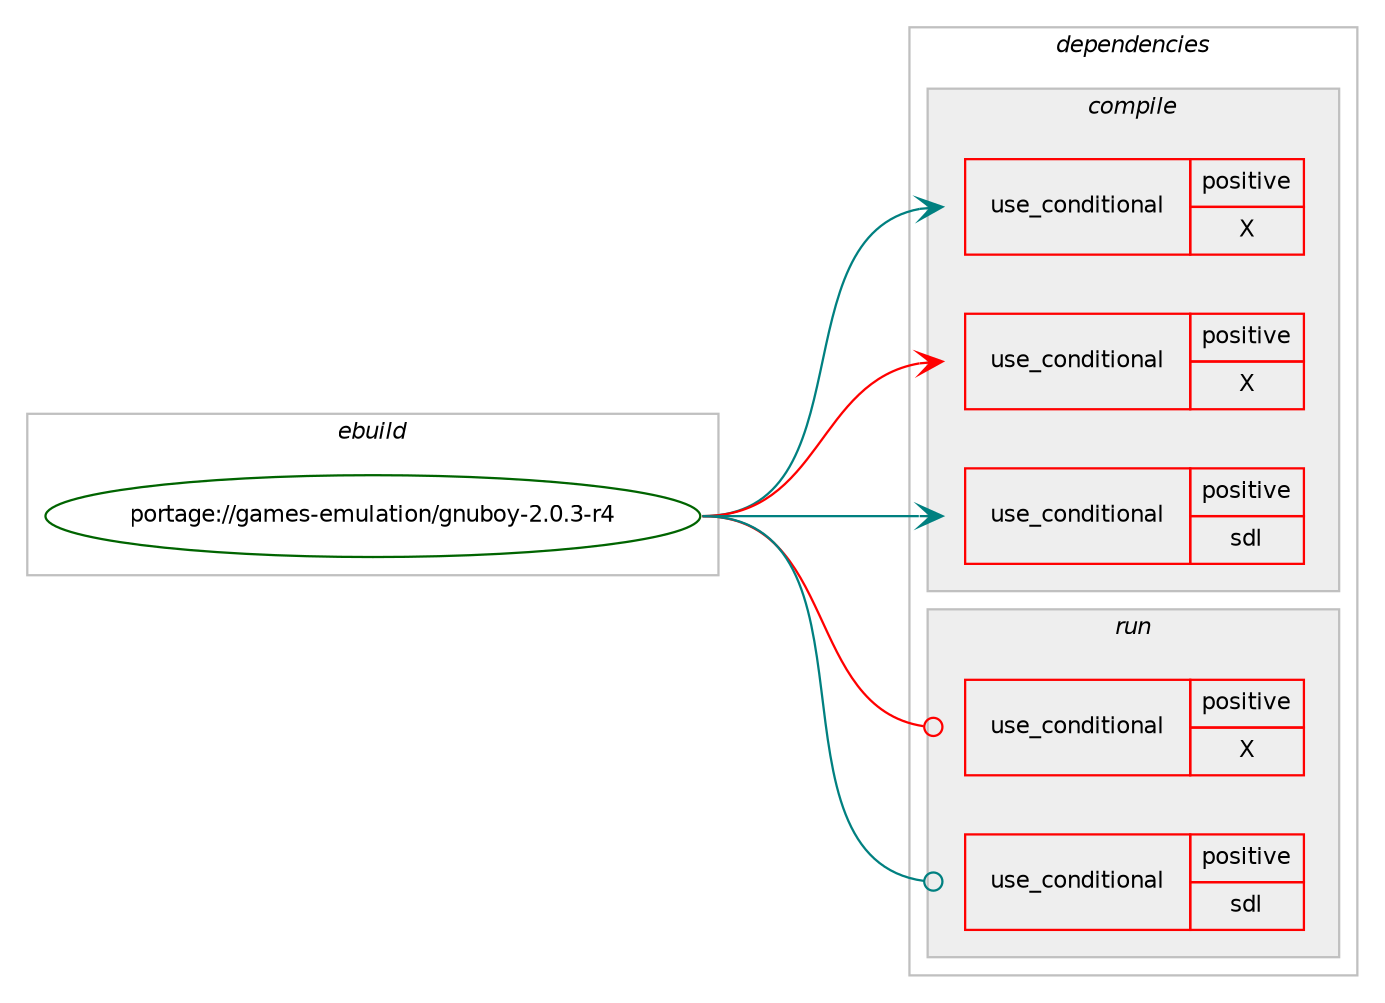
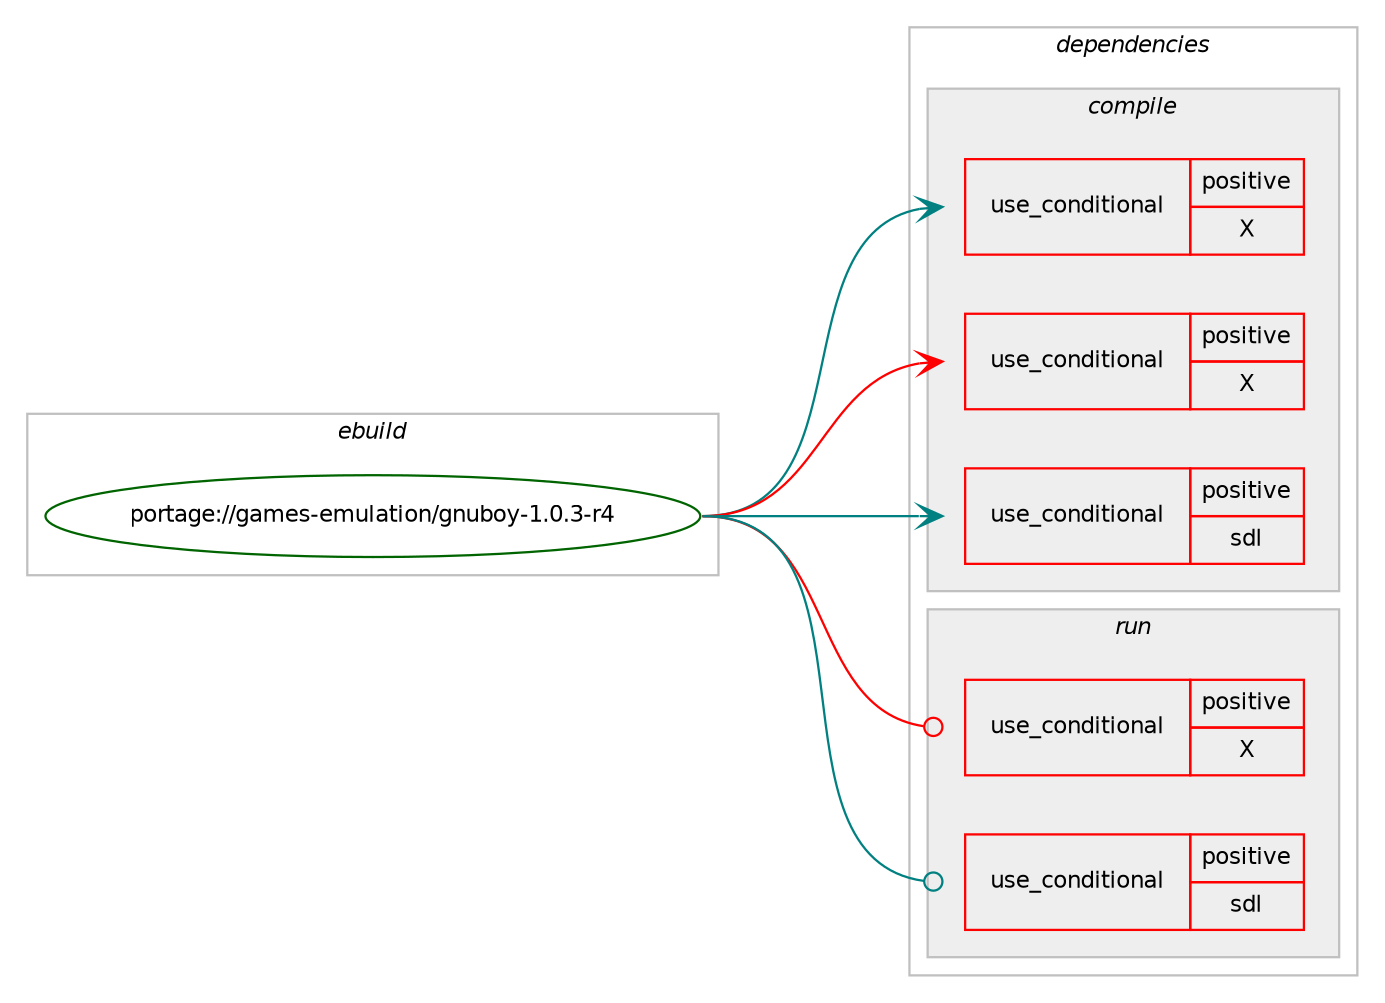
node "portage://games-emulation/gnuboy-2.0.3-r4": label "portage://games-emulation/gnuboy-2.0.3-r4" -> "portage://games-emulation/gnuboy-1.0.3-r4"
